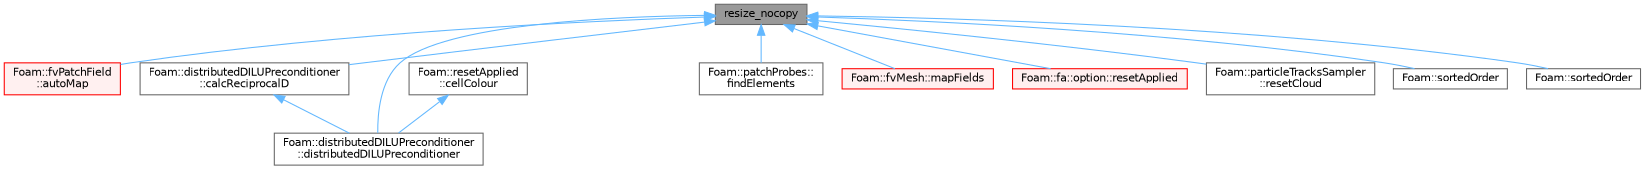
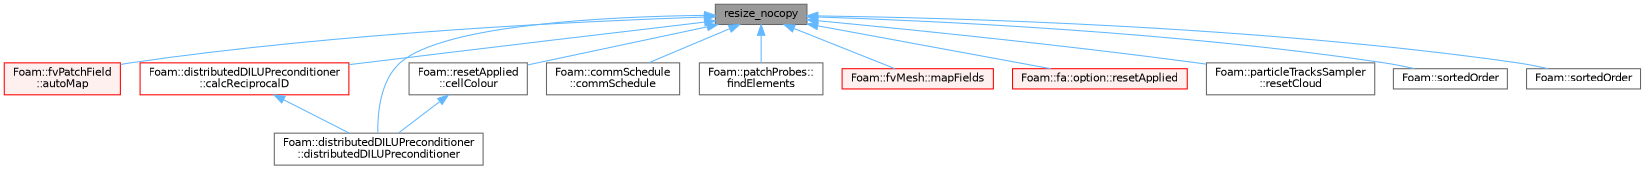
edge "Foam::resetApplied ::cellColour" -> "resize_nocopy": added
node "Foam::distributedDILUPreconditioner ::calcReciprocalD": color grey40 -> red
node "Foam::commSchedule ::commSchedule": added
